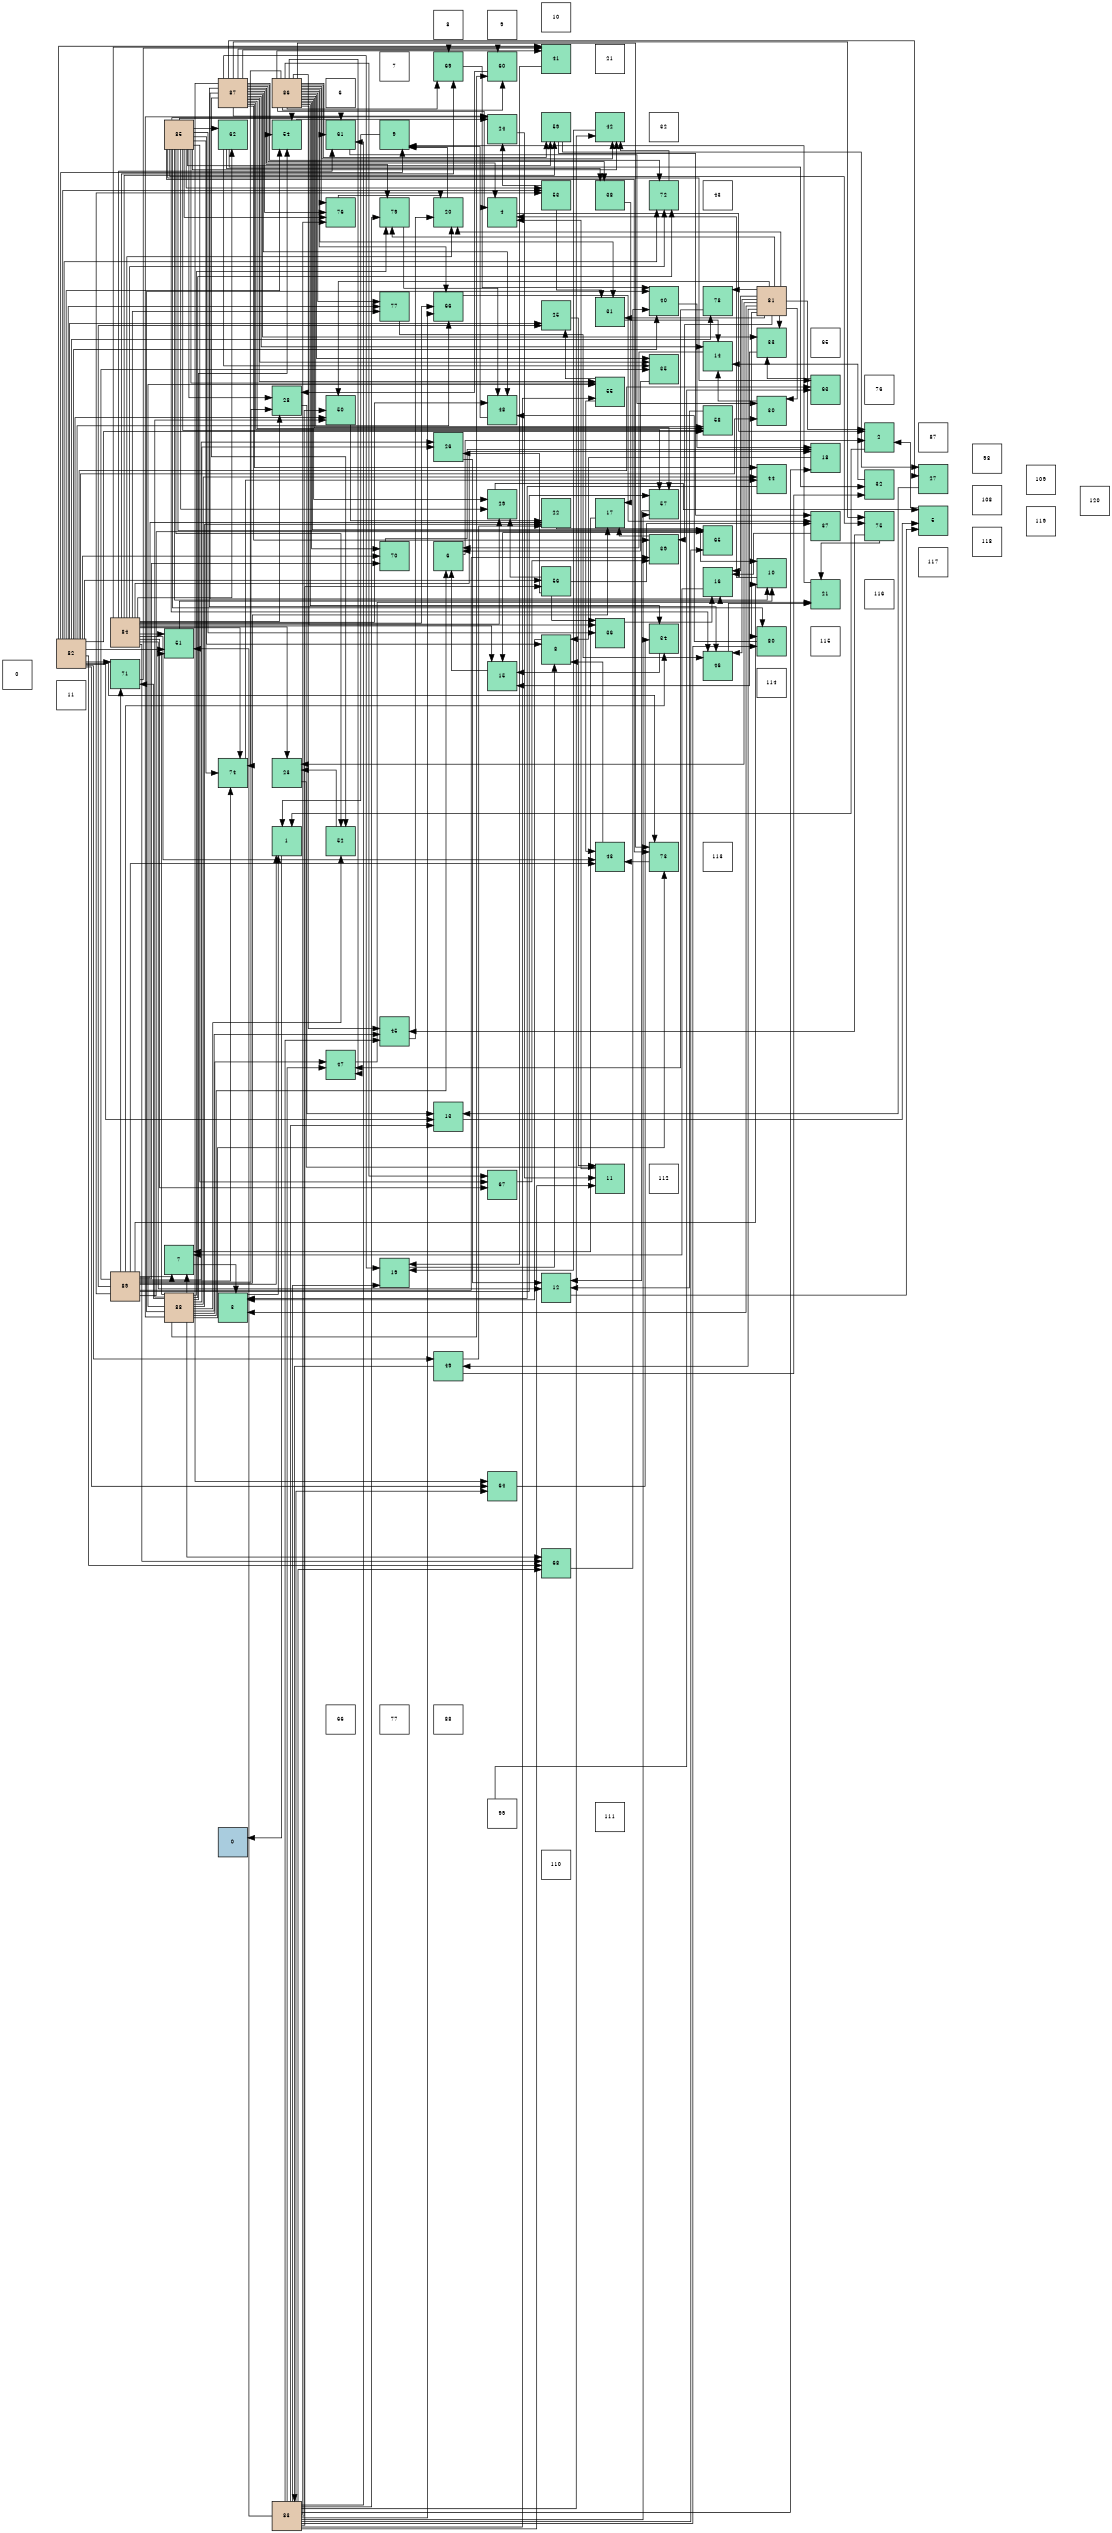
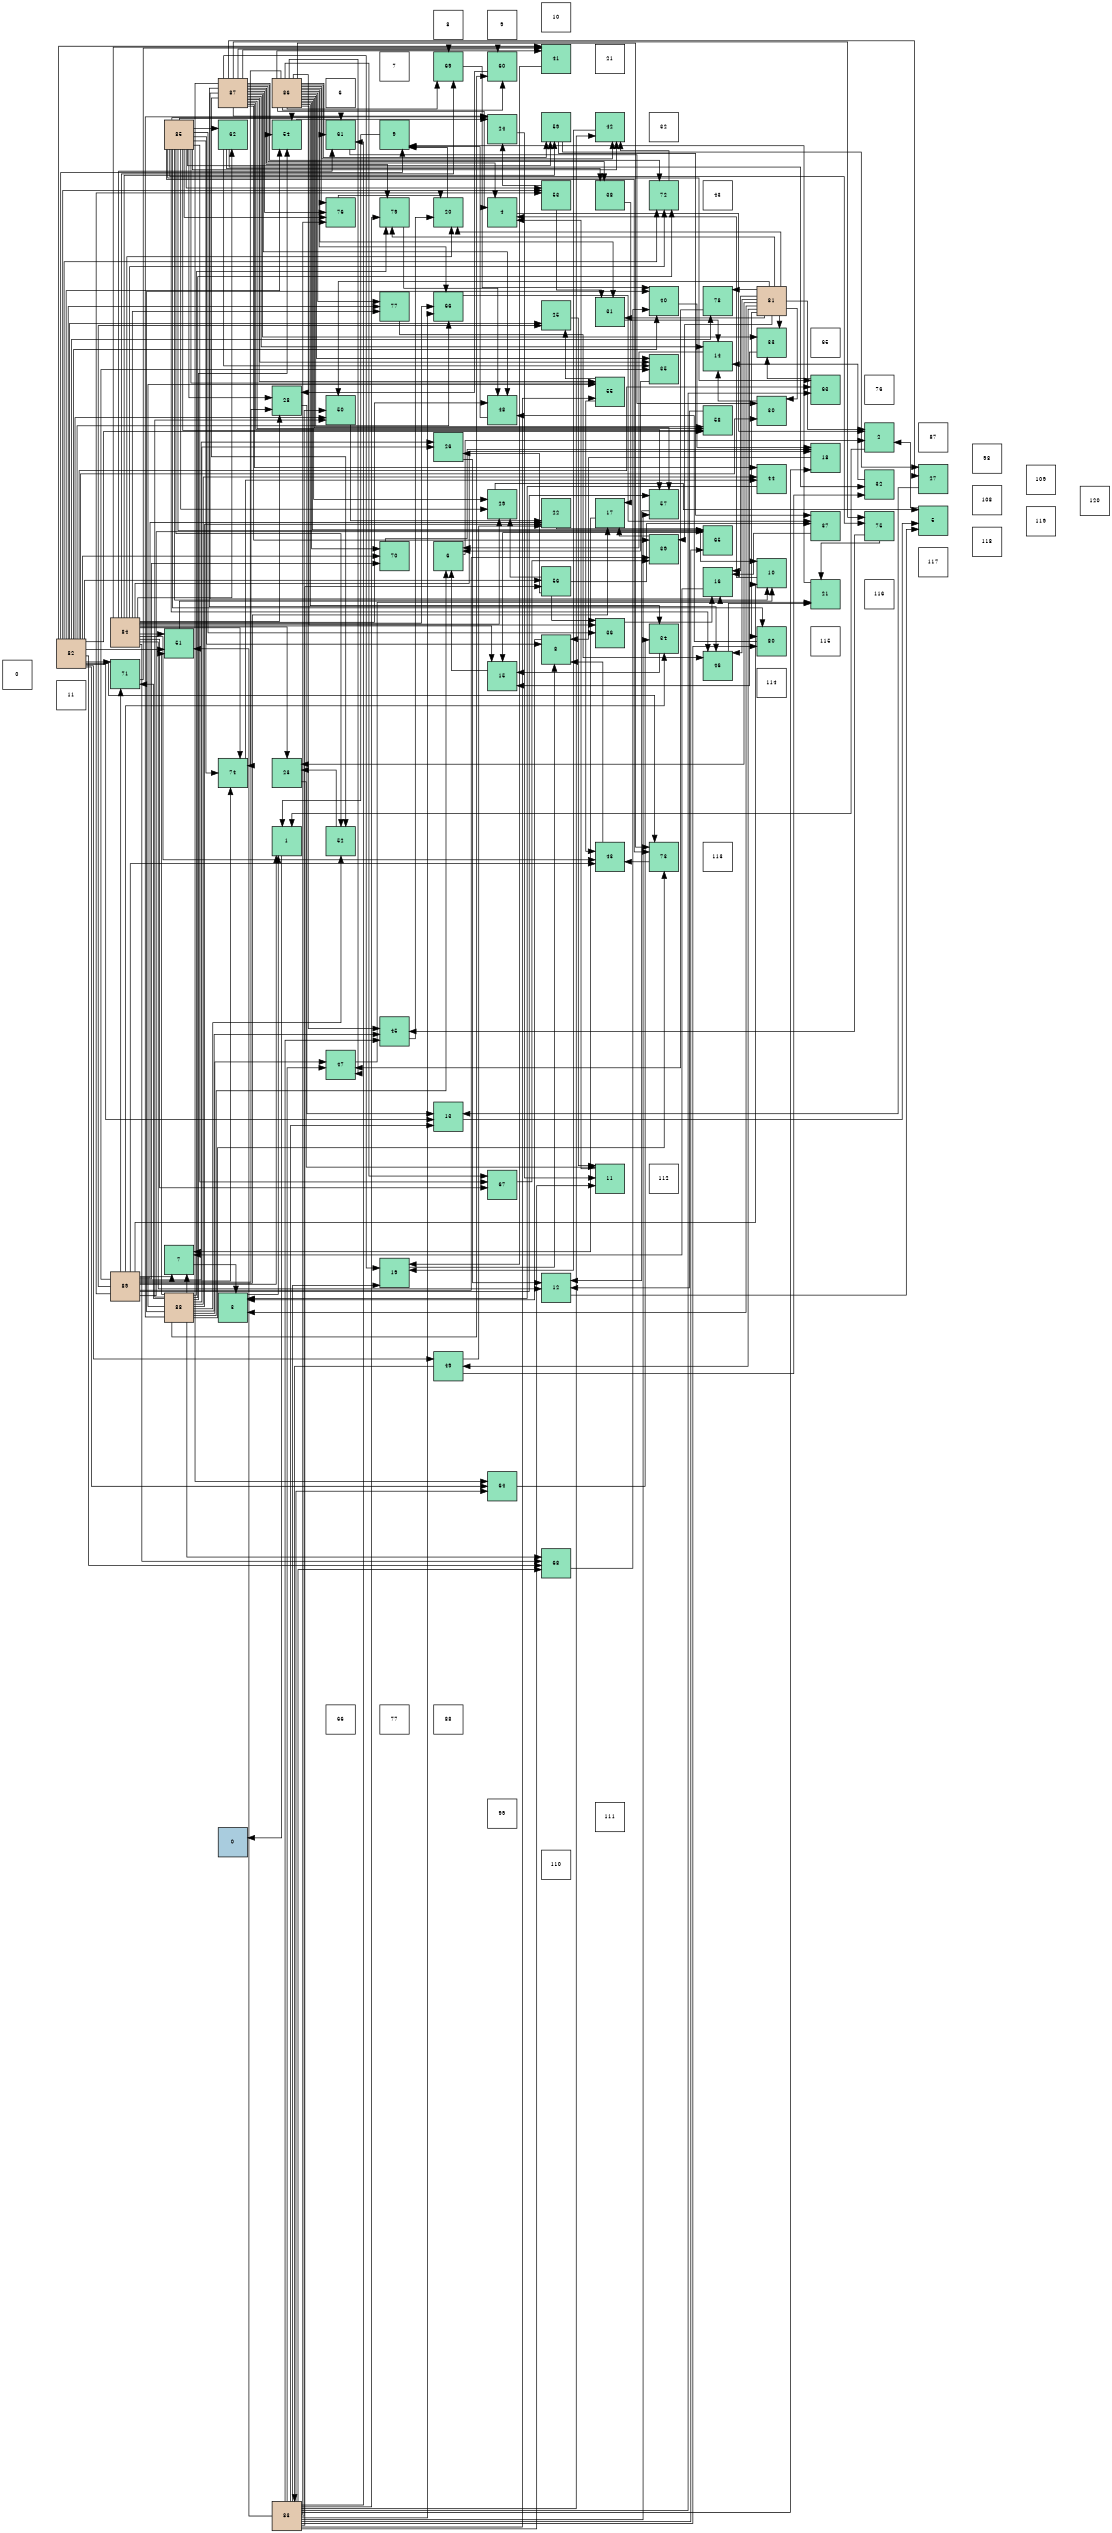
edge "99" -> "63": now "83" -> "63"
